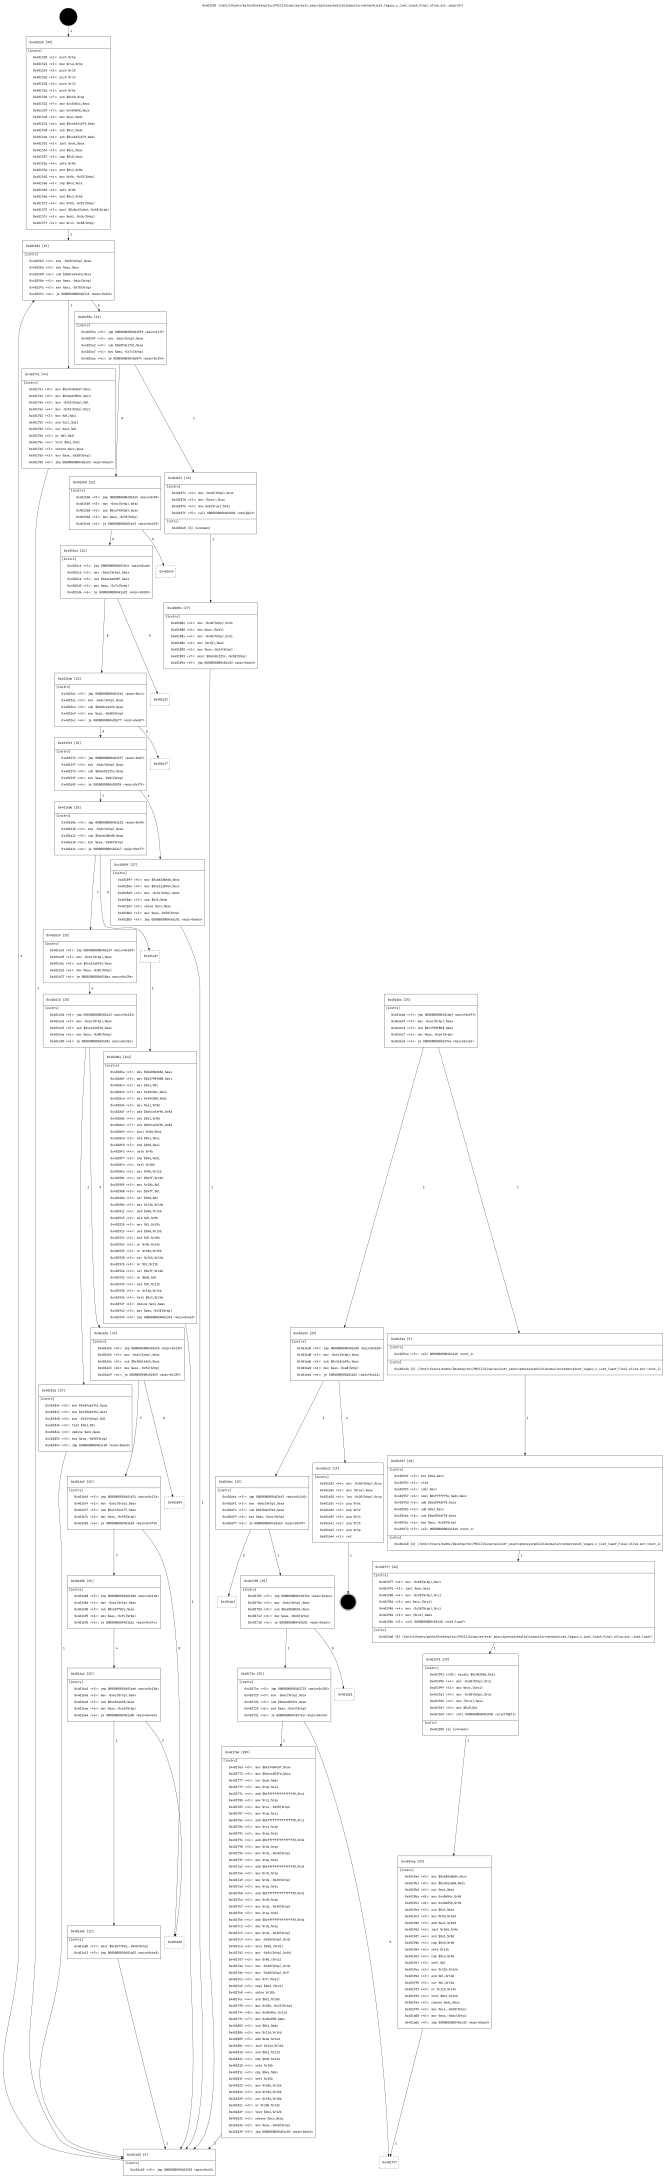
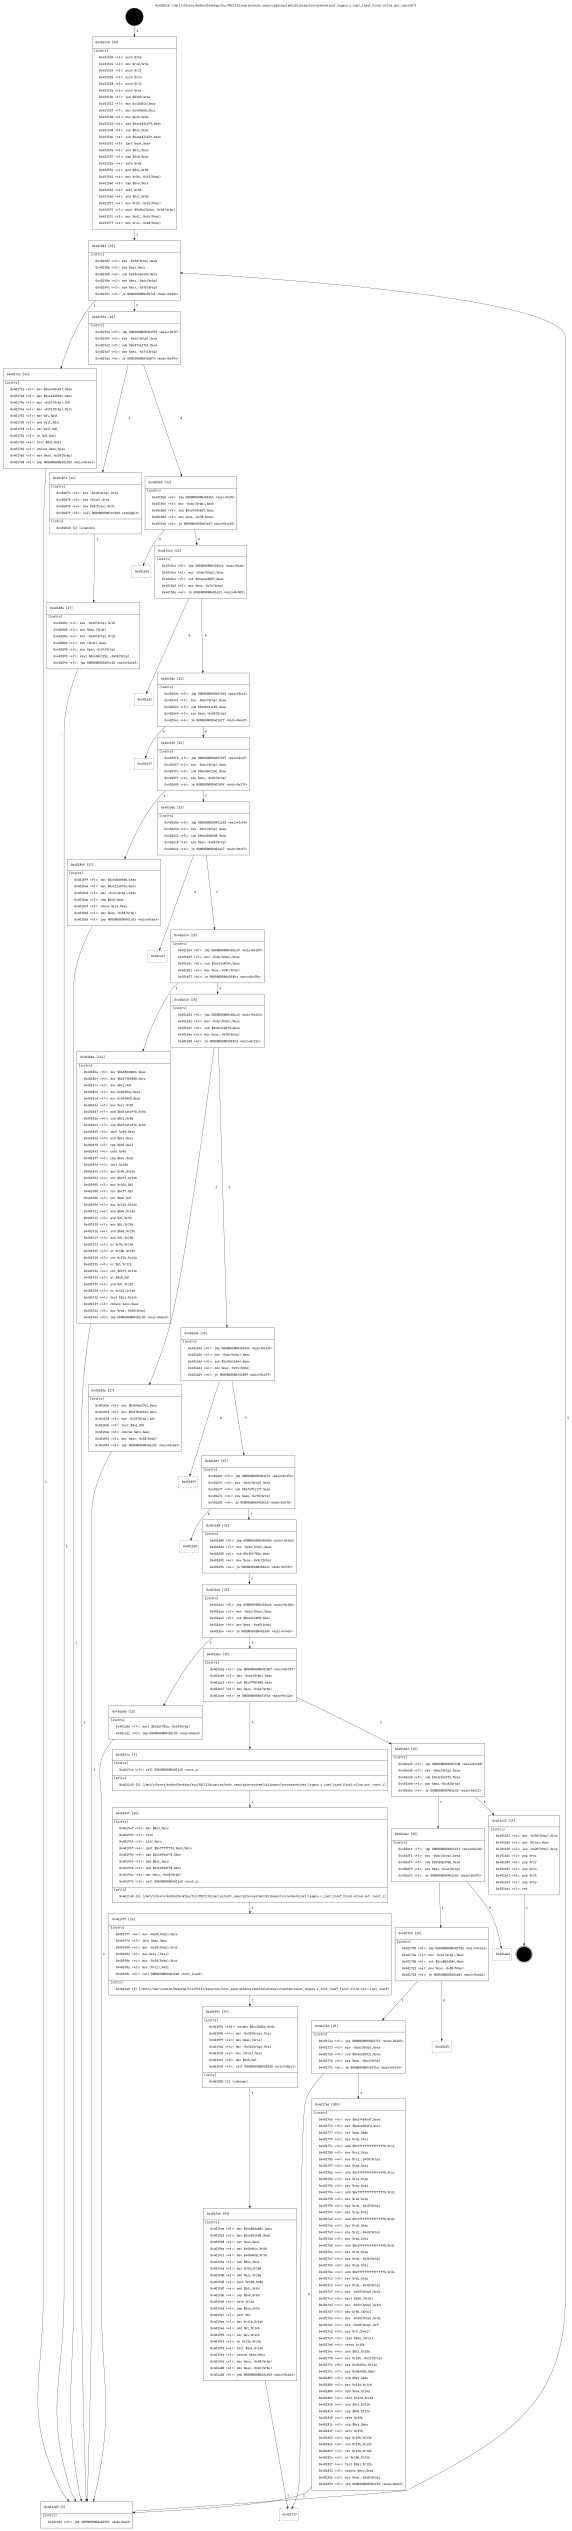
edge "0x401a17" -> "0x4018ba [144]": now "0x401624 [25]" -> "0x4018ba [144]"
edge "0x4016a1 [25]" -> "0x401b10": now "0x4016a1 [25]" -> "0x4016ba [25]"
